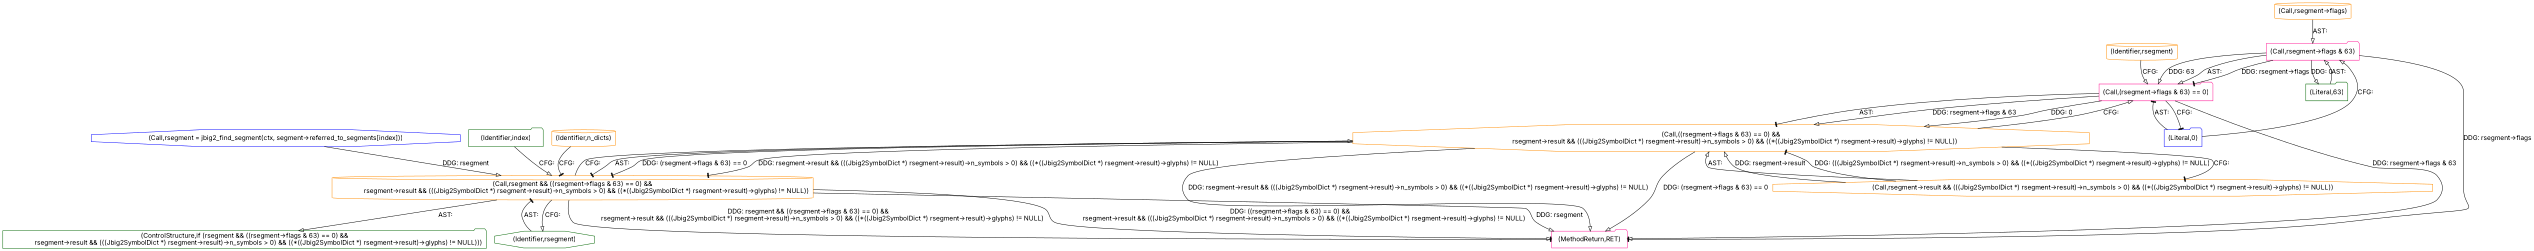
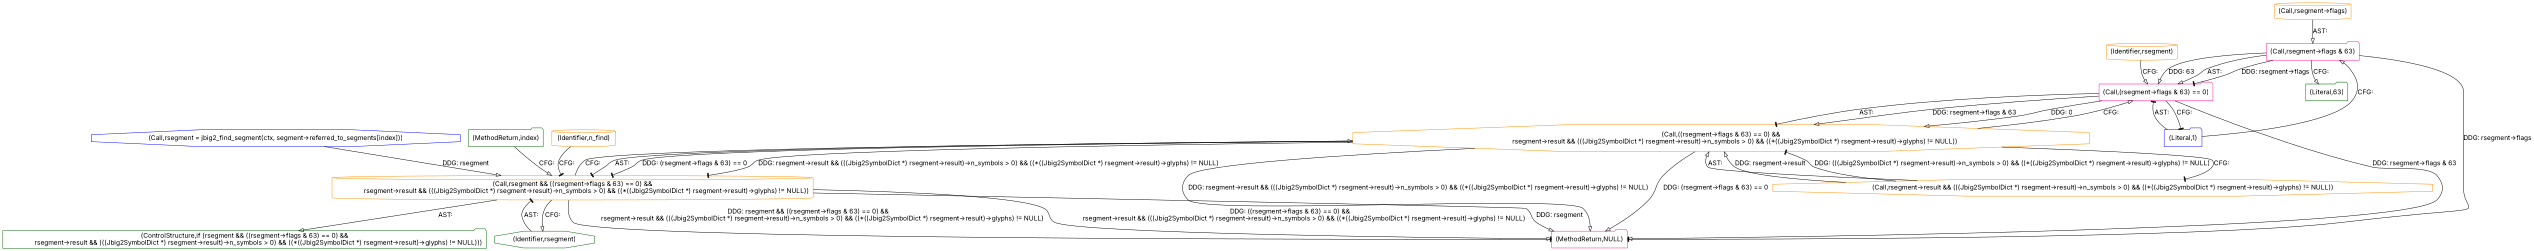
edge "(Call,rsegment->flags & 63)" -> "(Literal,63)": label "DDG: 0" -> "CFG: "
edge "(Literal,63)" -> "(Call,rsegment->flags & 63)": removed, label "AST:"
node "(Identifier,index)": label "(Identifier,index)" -> "(MethodReturn,index)"
node "(Identifier,n_dicts)": label "(Identifier,n_dicts)" -> "(Identifier,n_find)"
node "(Literal,0)": label "(Literal,0)" -> "(Literal,1)"
node "(MethodReturn,RET)": label "(MethodReturn,RET)" -> "(MethodReturn,NULL)"
